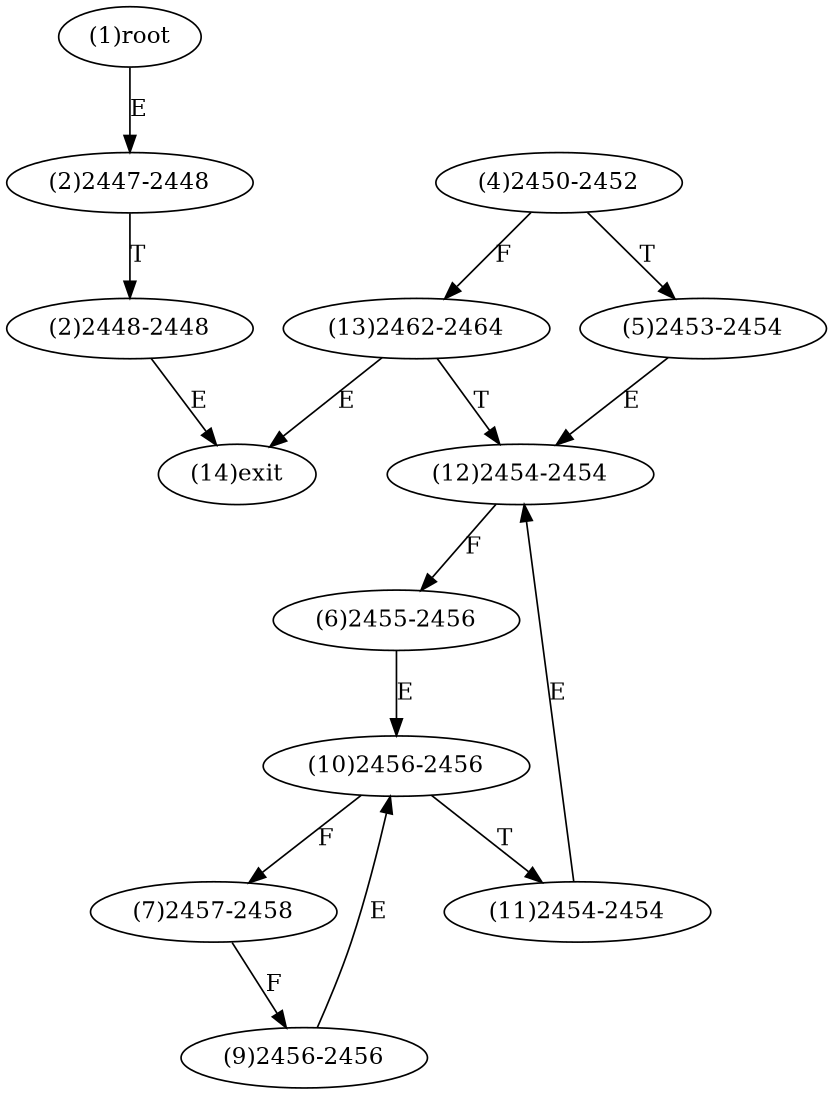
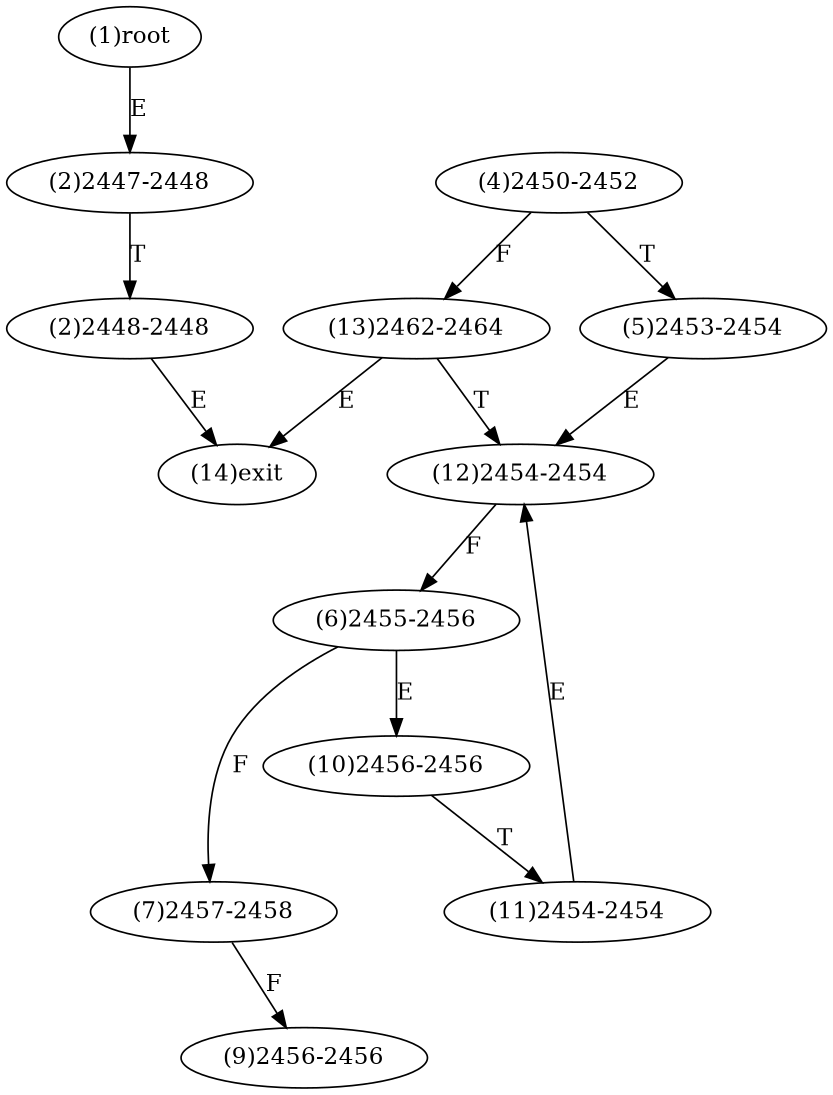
edge "(10)2456-2456" -> "(7)2457-2458": now "(6)2455-2456" -> "(7)2457-2458"
edge "(9)2456-2456" -> "(10)2456-2456": removed, label "E"
